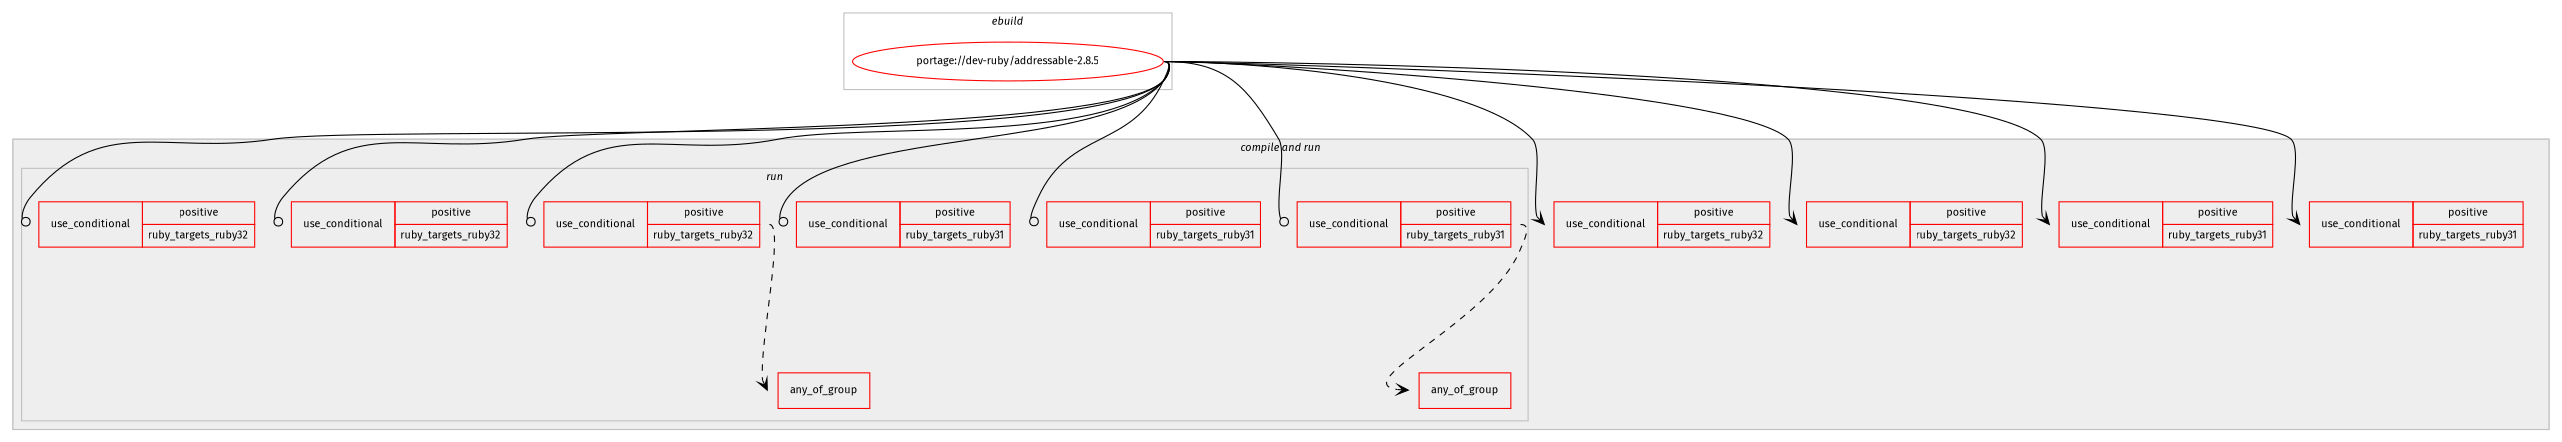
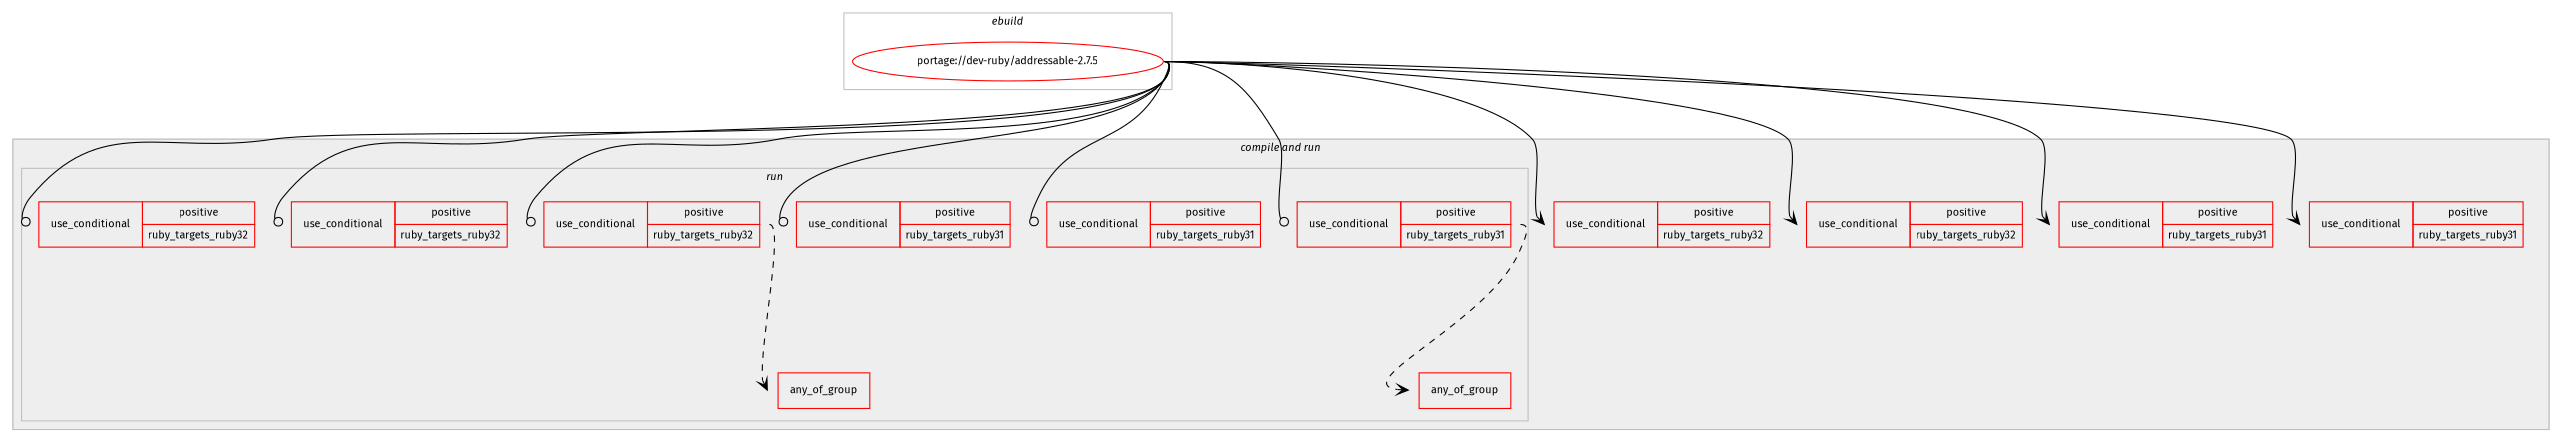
node "portage://dev-ruby/addressable-2.8.5": label "portage://dev-ruby/addressable-2.8.5" -> "portage://dev-ruby/addressable-2.7.5"
